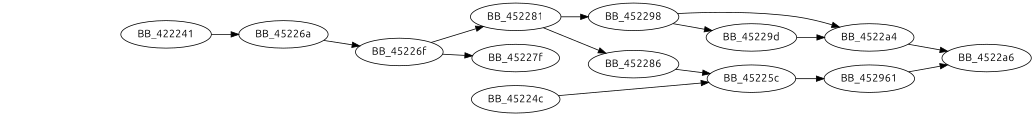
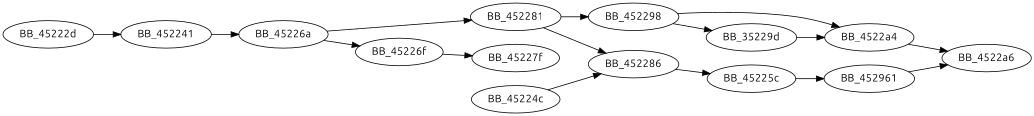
node "BB_45222d": added
node "BB_422241": label "BB_422241" -> "BB_452241"
edge "BB_45226f" -> "BB_452281": now "BB_45226a" -> "BB_452281"
node "BB_45229d": label "BB_45229d" -> "BB_35229d"
edge "BB_45224c" -> "BB_45225c": now "BB_45224c" -> "BB_452286"
